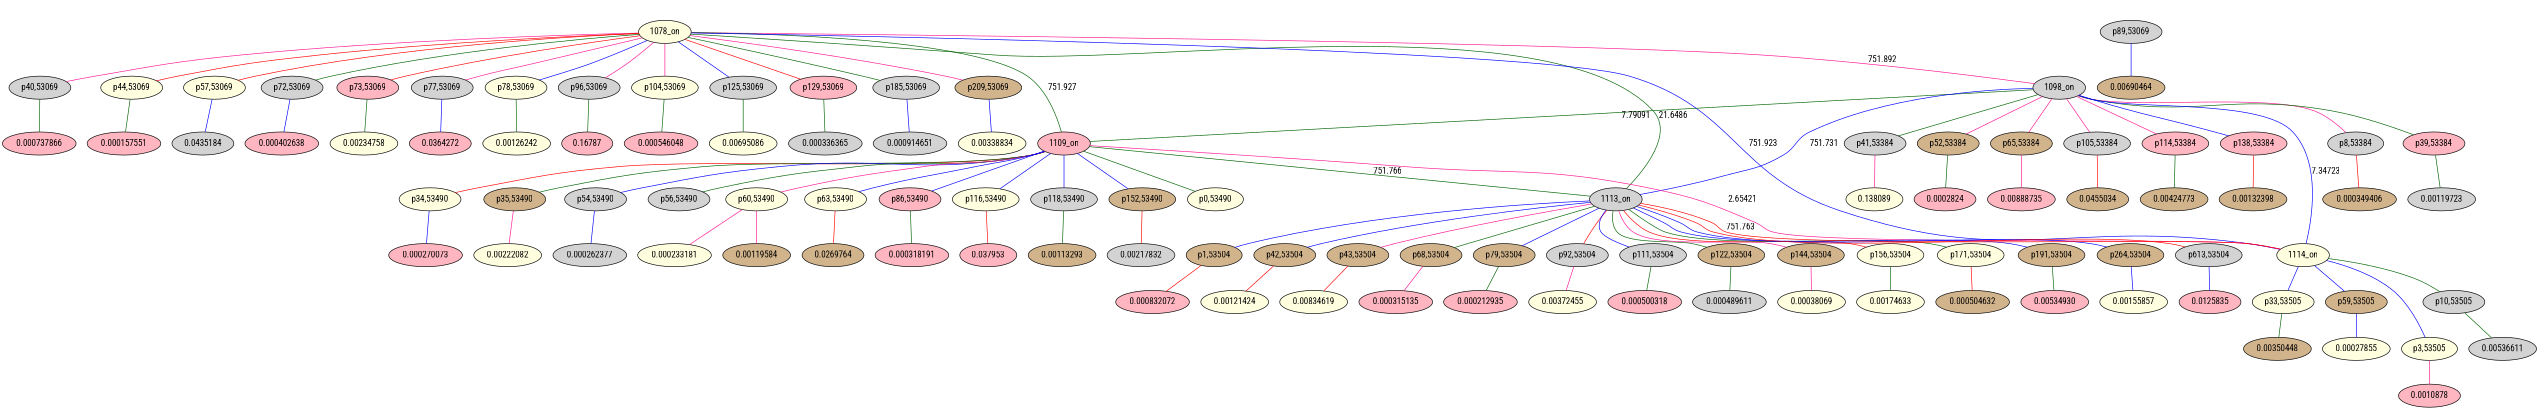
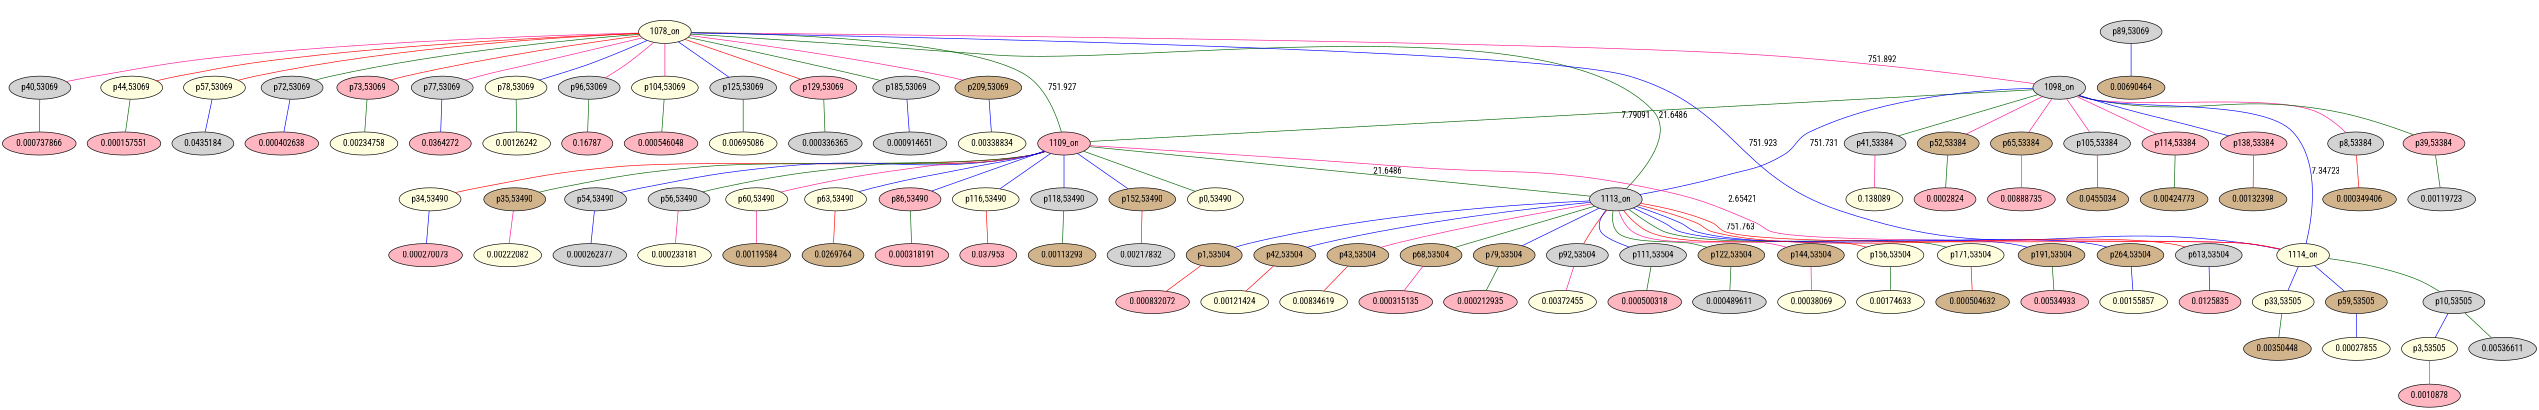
edge "1109_on" -- "1113_on": label "751.766" -> "21.6486"
edge "p60,53490" -- "0.000233181": now "p56,53490" -- "0.000233181"
edge "1114_on" -- "p3,53505": now "p10,53505" -- "p3,53505"
node "0.00534930": label "0.00534930" -> "0.00534933"
